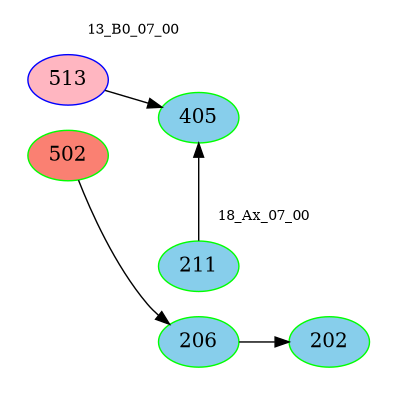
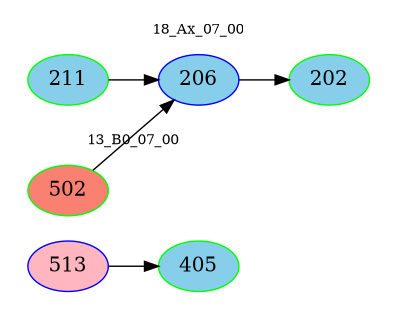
edge "211" -> "405": now "211" -> "206"
node "206": color green -> blue
